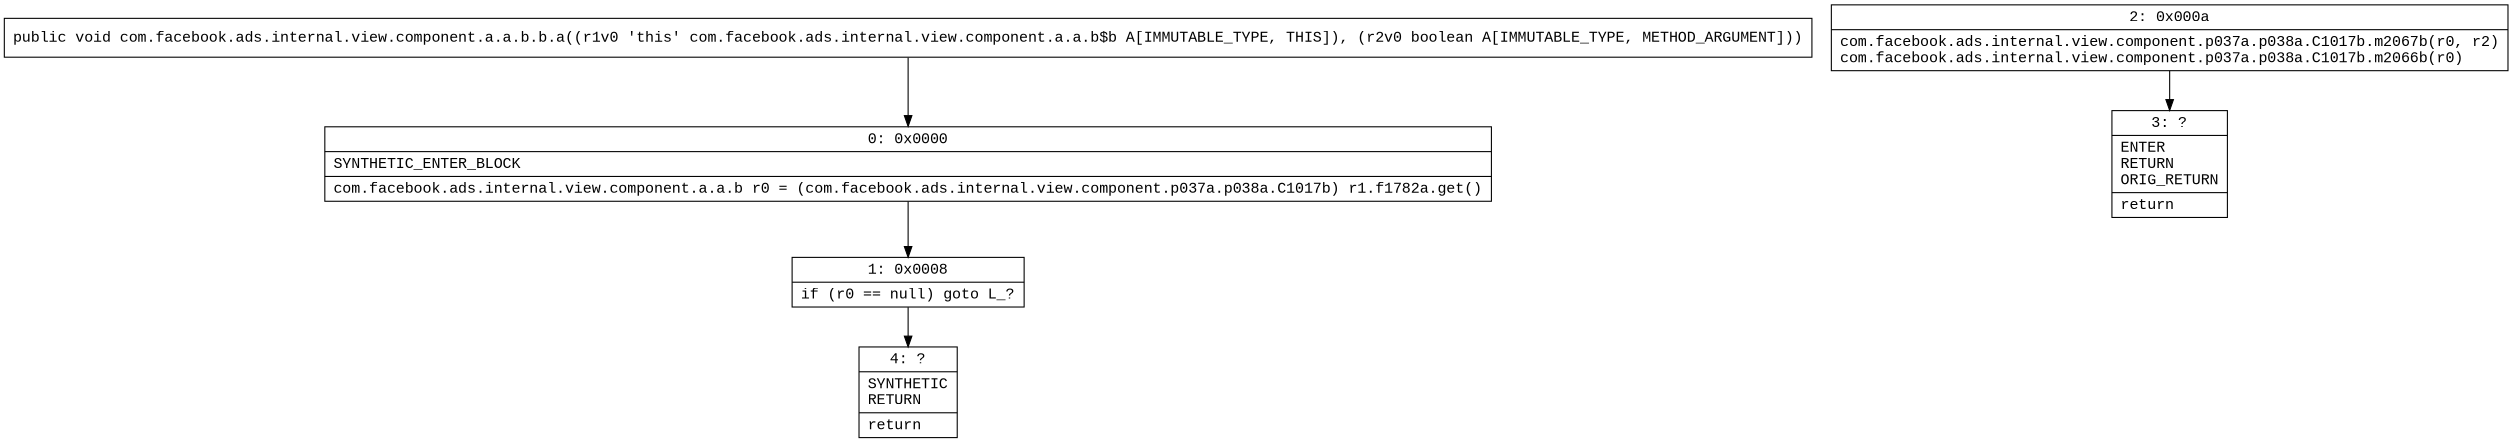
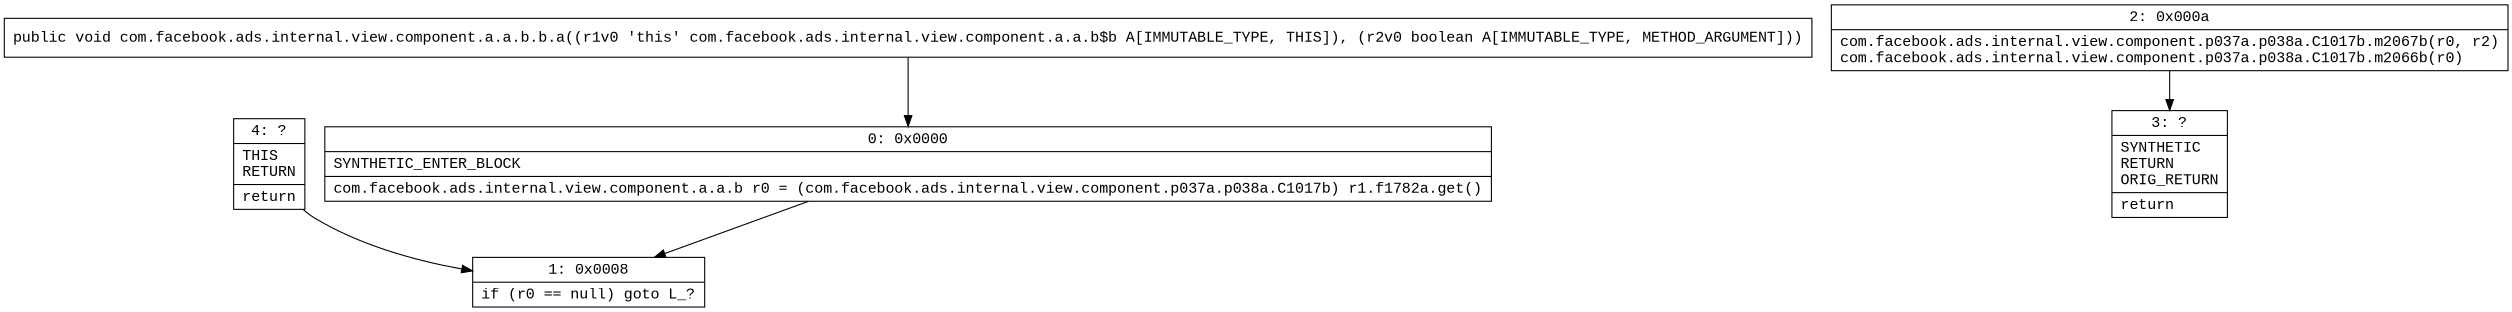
node "3: ?": text "ENTER" -> "SYNTHETIC"
edge "1: 0x0008" -> "4: ?": reversed
node "4: ?": text "SYNTHETIC" -> "THIS"
